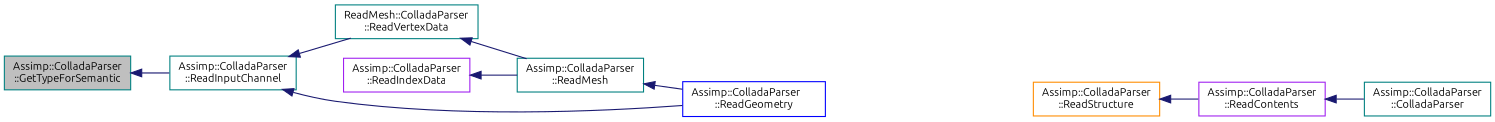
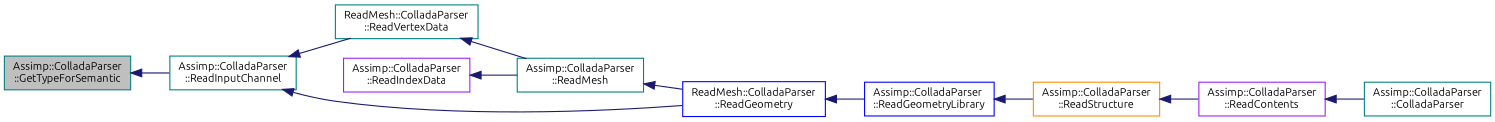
node "Assimp::ColladaParser ::ReadGeometry": label "Assimp::ColladaParser ::ReadGeometry" -> "ReadMesh::ColladaParser ::ReadGeometry"
node "Assimp::ColladaParser ::ReadGeometryLibrary": added
